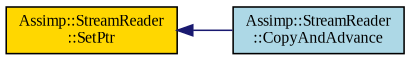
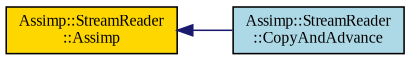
node "Assimp::StreamReader ::SetPtr": label "Assimp::StreamReader ::SetPtr" -> "Assimp::StreamReader ::Assimp"
